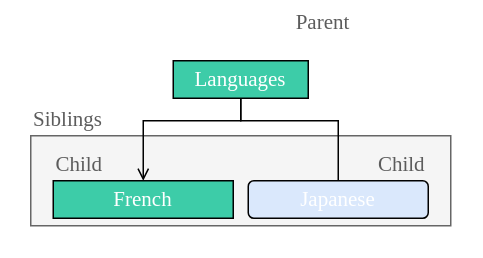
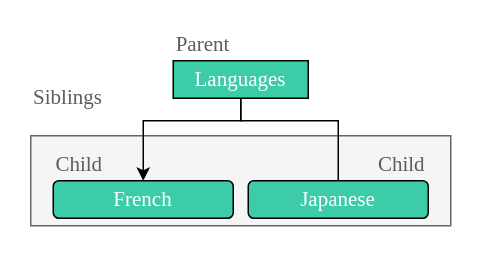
node "Parent": moved (323, 23) -> (203, 46)
node "Siblings": moved (68, 121) -> (68, 98)
edge "Languages" -> "French": arrowhead open -> classic
node "French": shape rectangle -> rounded rectangle
node "Japanese": fillcolor #dae8fc -> #3dcca8
